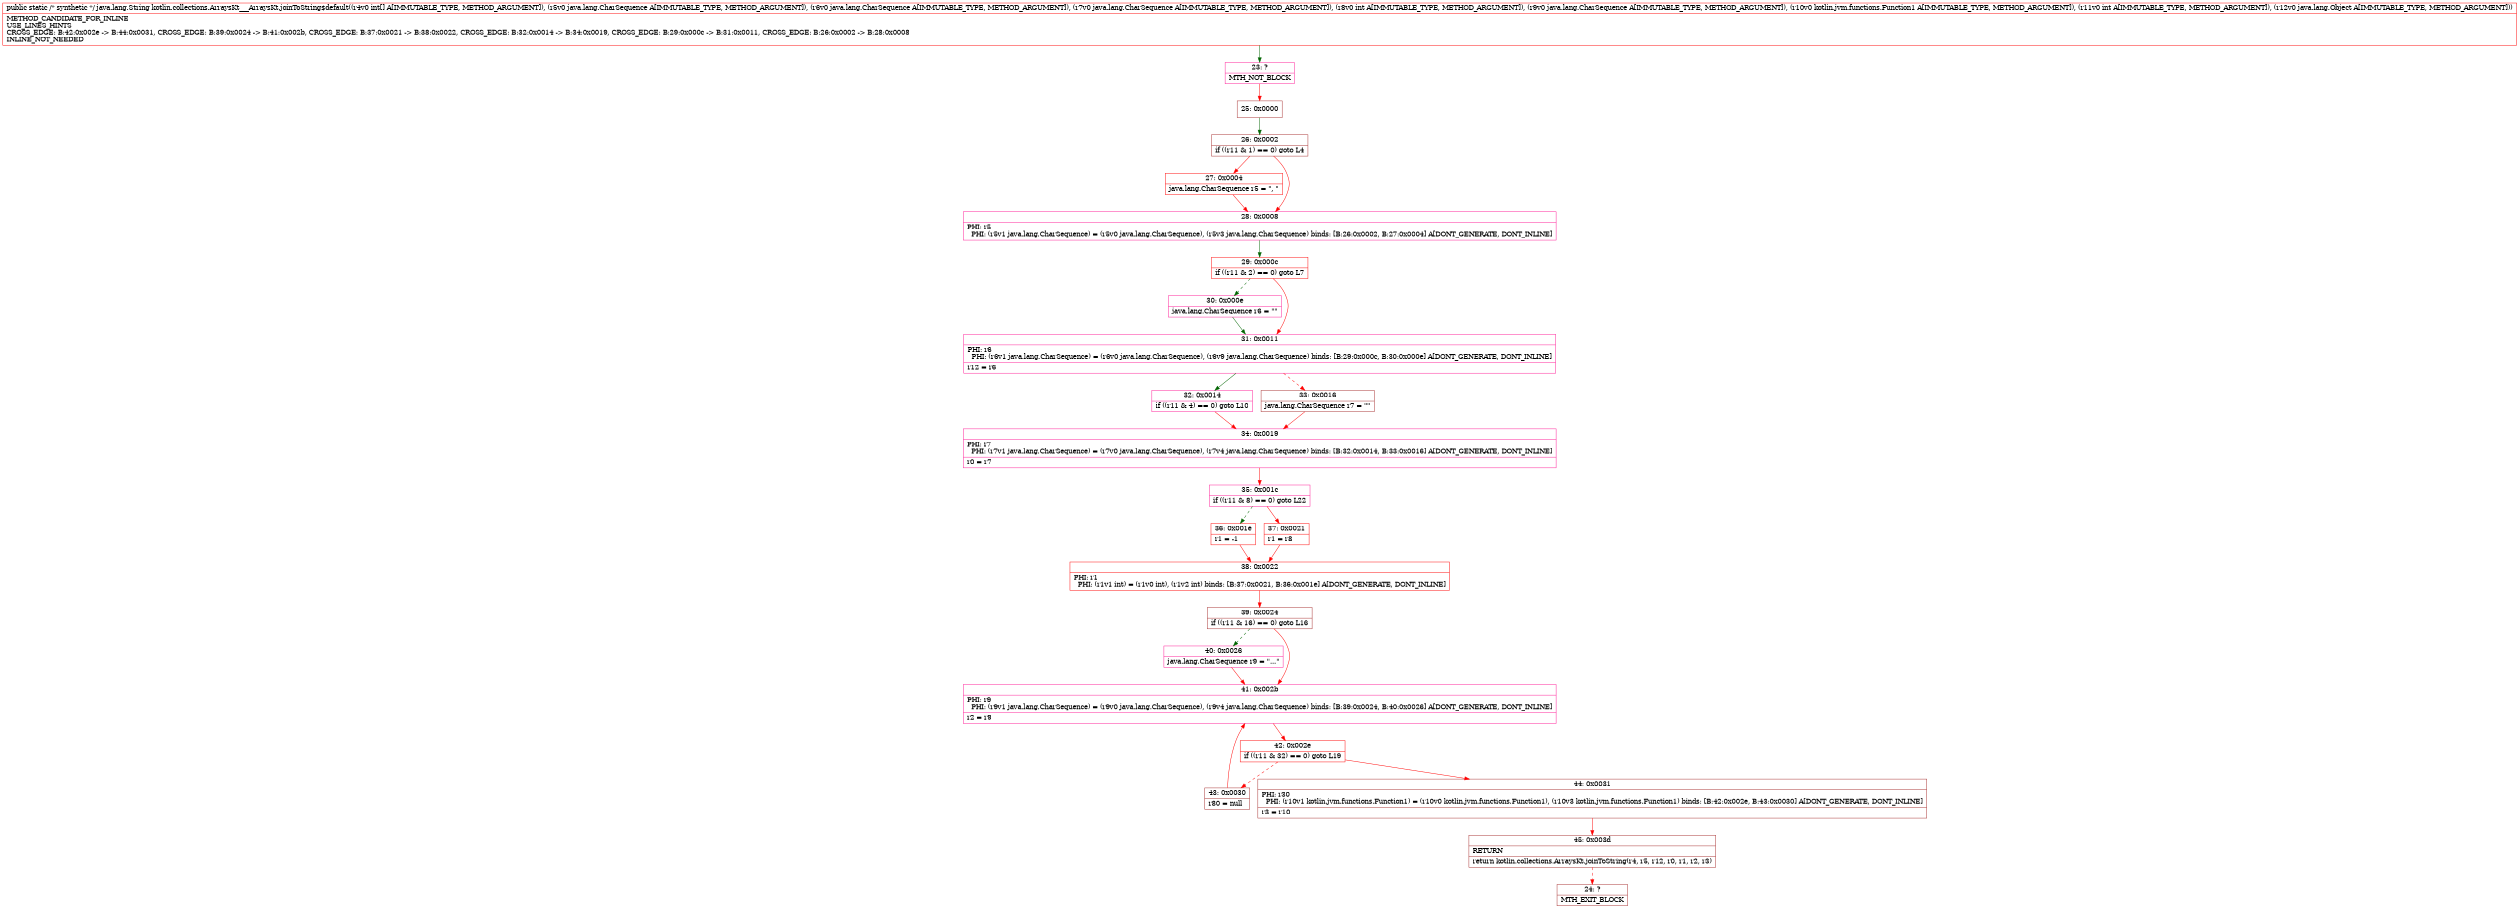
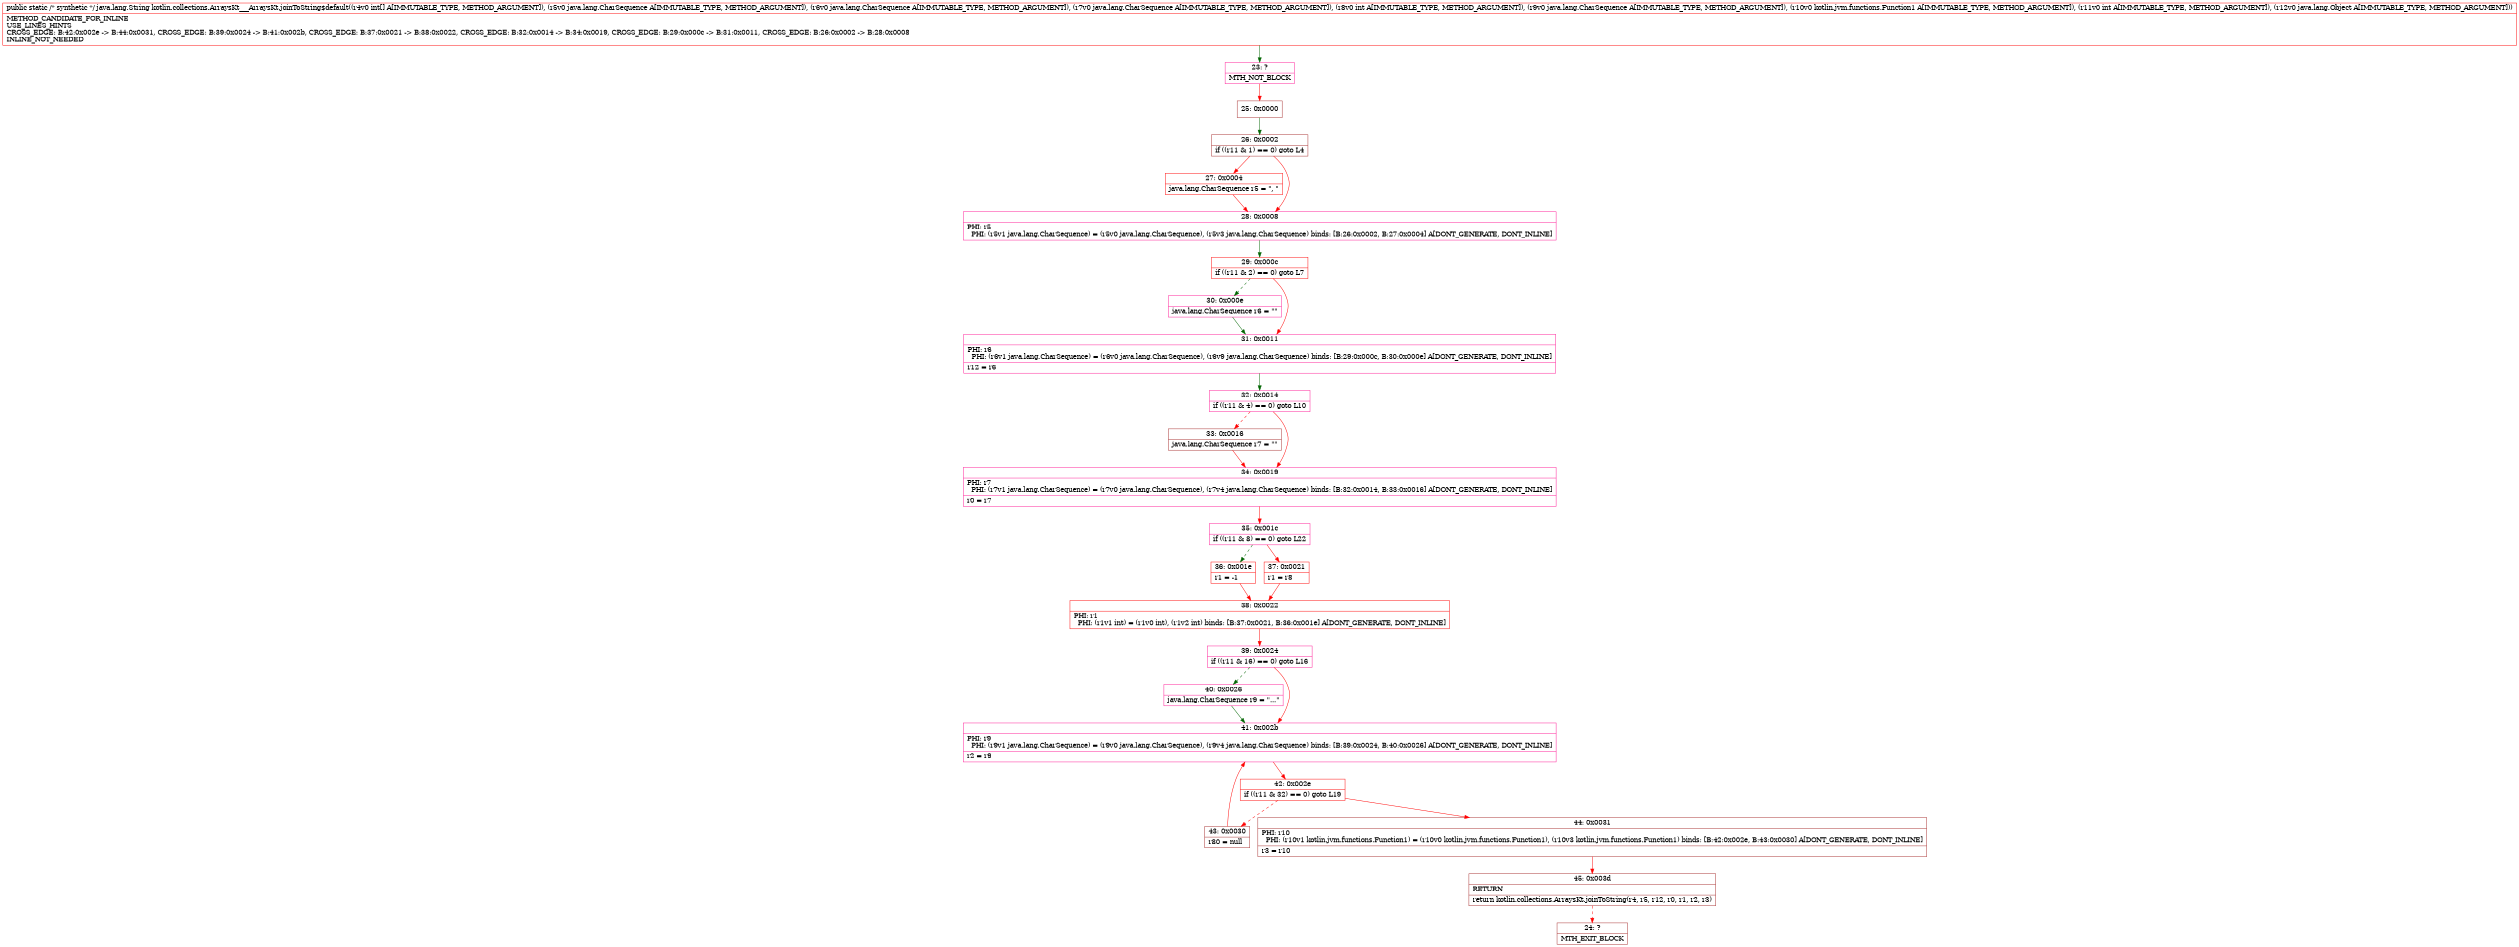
edge "31: 0x0011" -> "33: 0x0016": now "32: 0x0014" -> "33: 0x0016"
node "39: 0x0024": color brown -> deeppink
edge "40: 0x0026" -> "41: 0x002b": color red -> darkgreen
node "44: 0x0031": text "PHI: r30" -> "PHI: r10"
